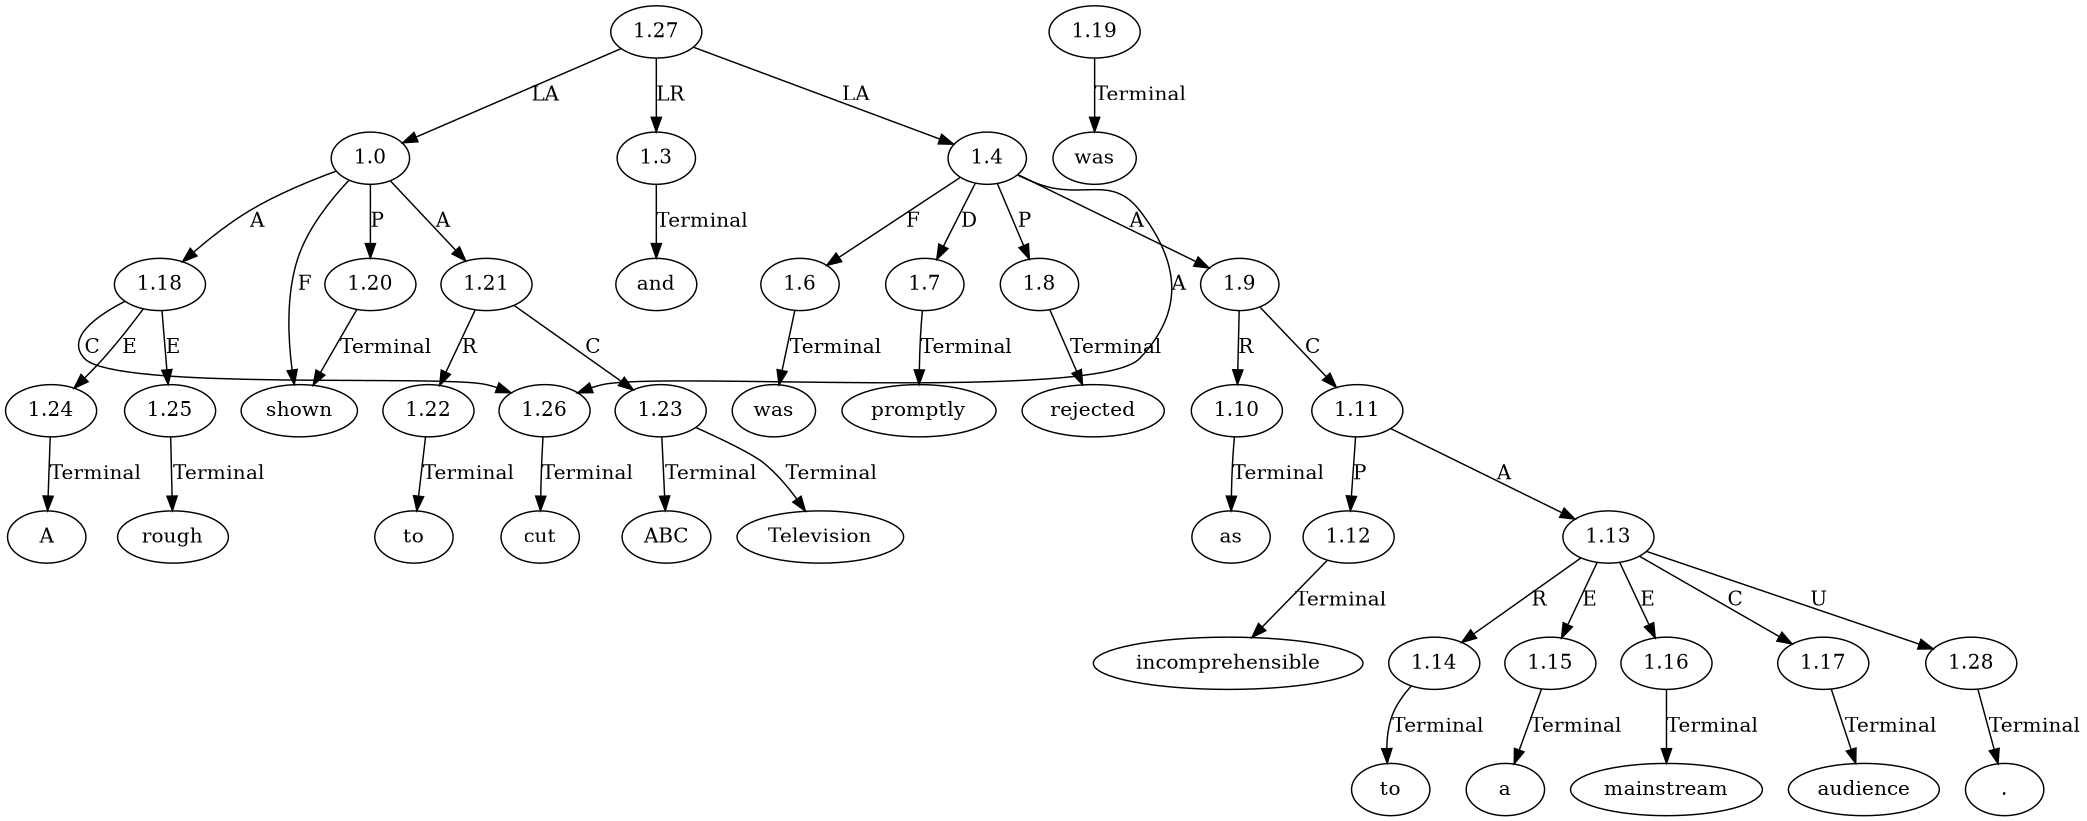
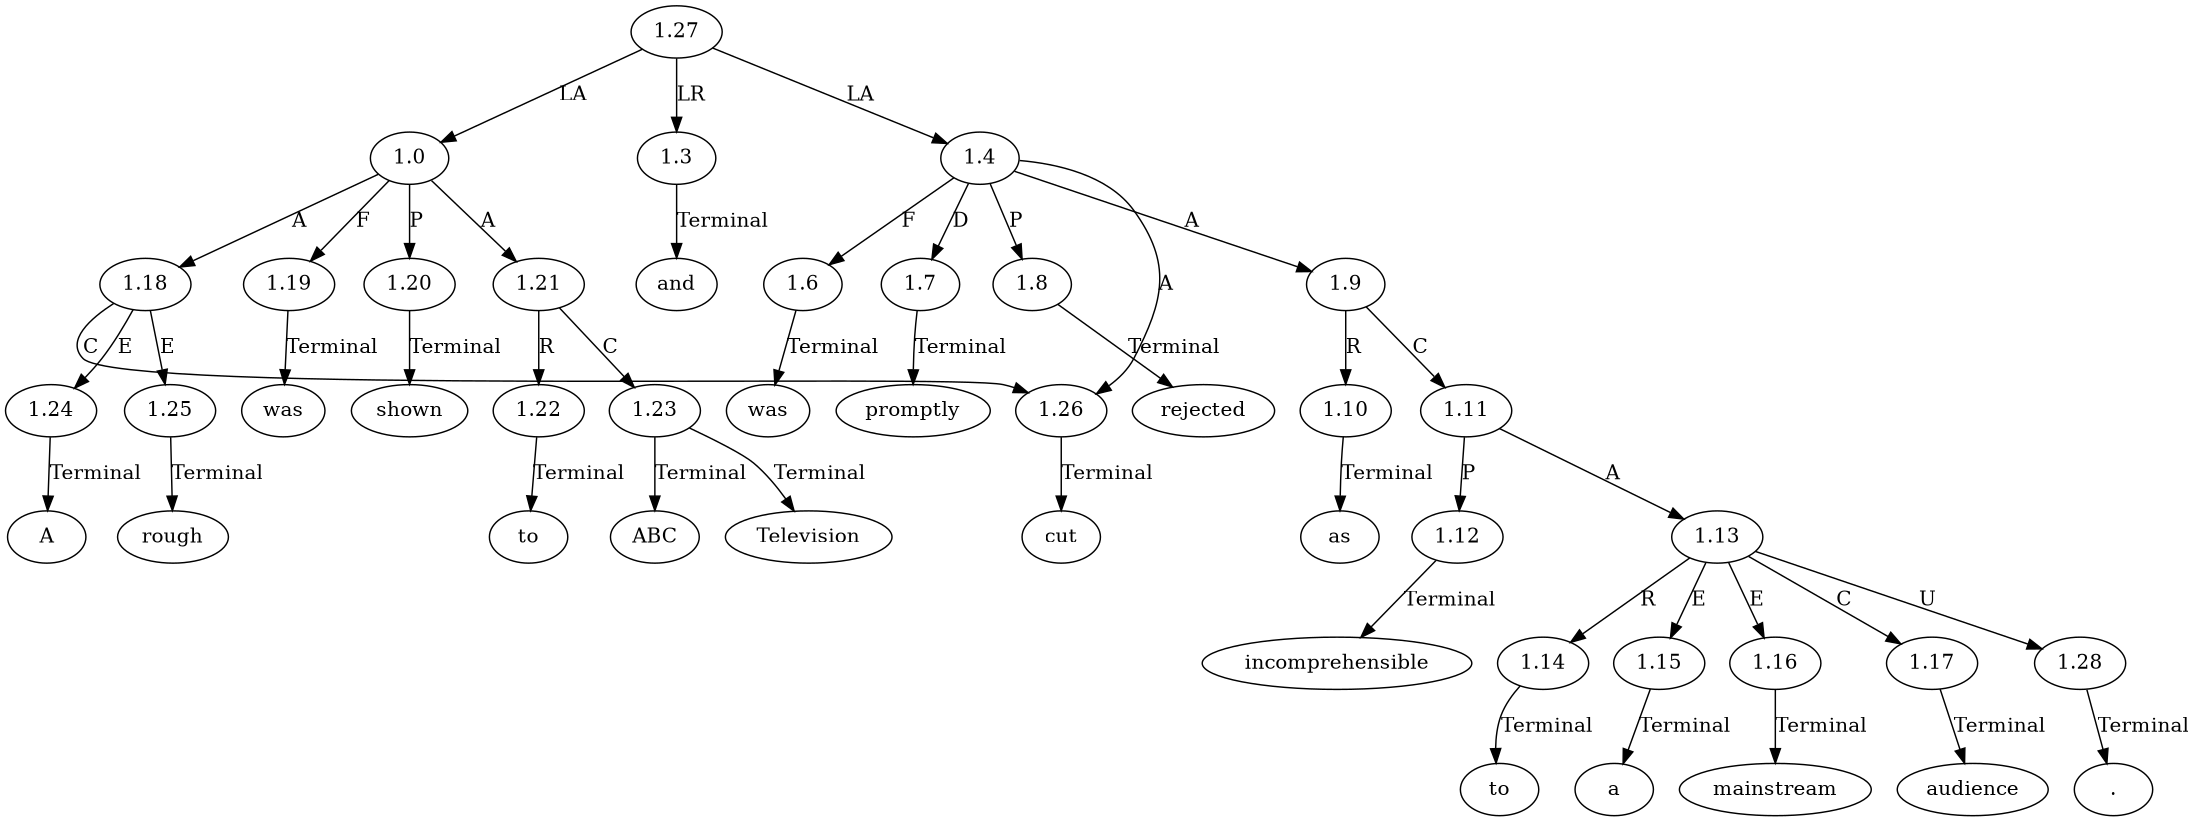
edge "1.0" -> "shown": now "1.0" -> "1.19"
